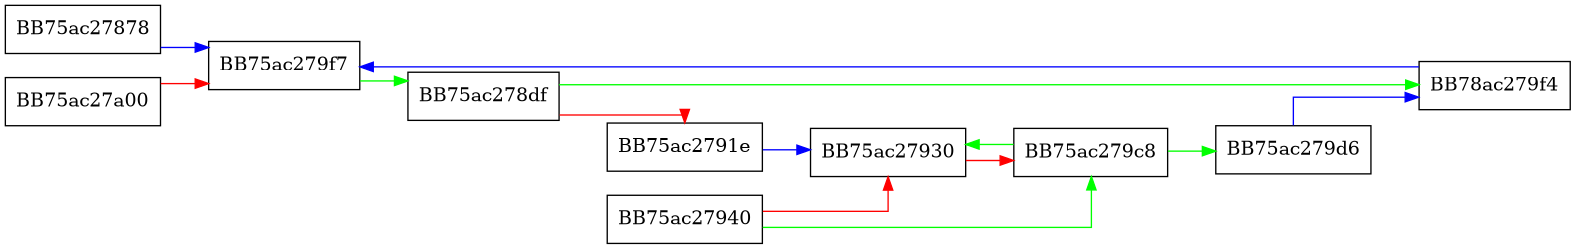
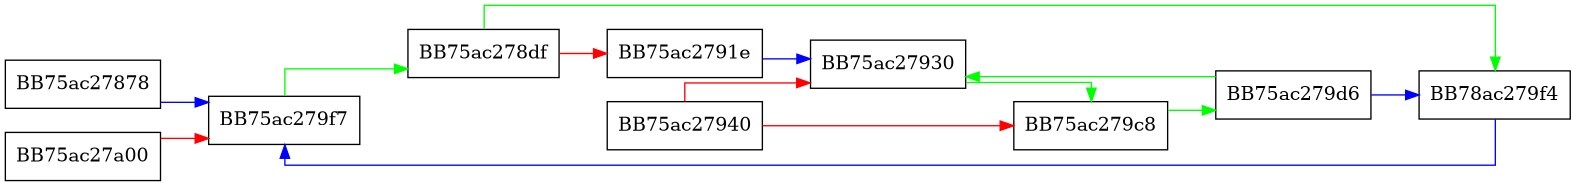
edge "BB75ac279c8" -> "BB75ac27930": now "BB75ac279d6" -> "BB75ac27930"
edge "BB75ac27930" -> "BB75ac279c8": color red -> green
edge "BB75ac27940" -> "BB75ac279c8": color green -> red
